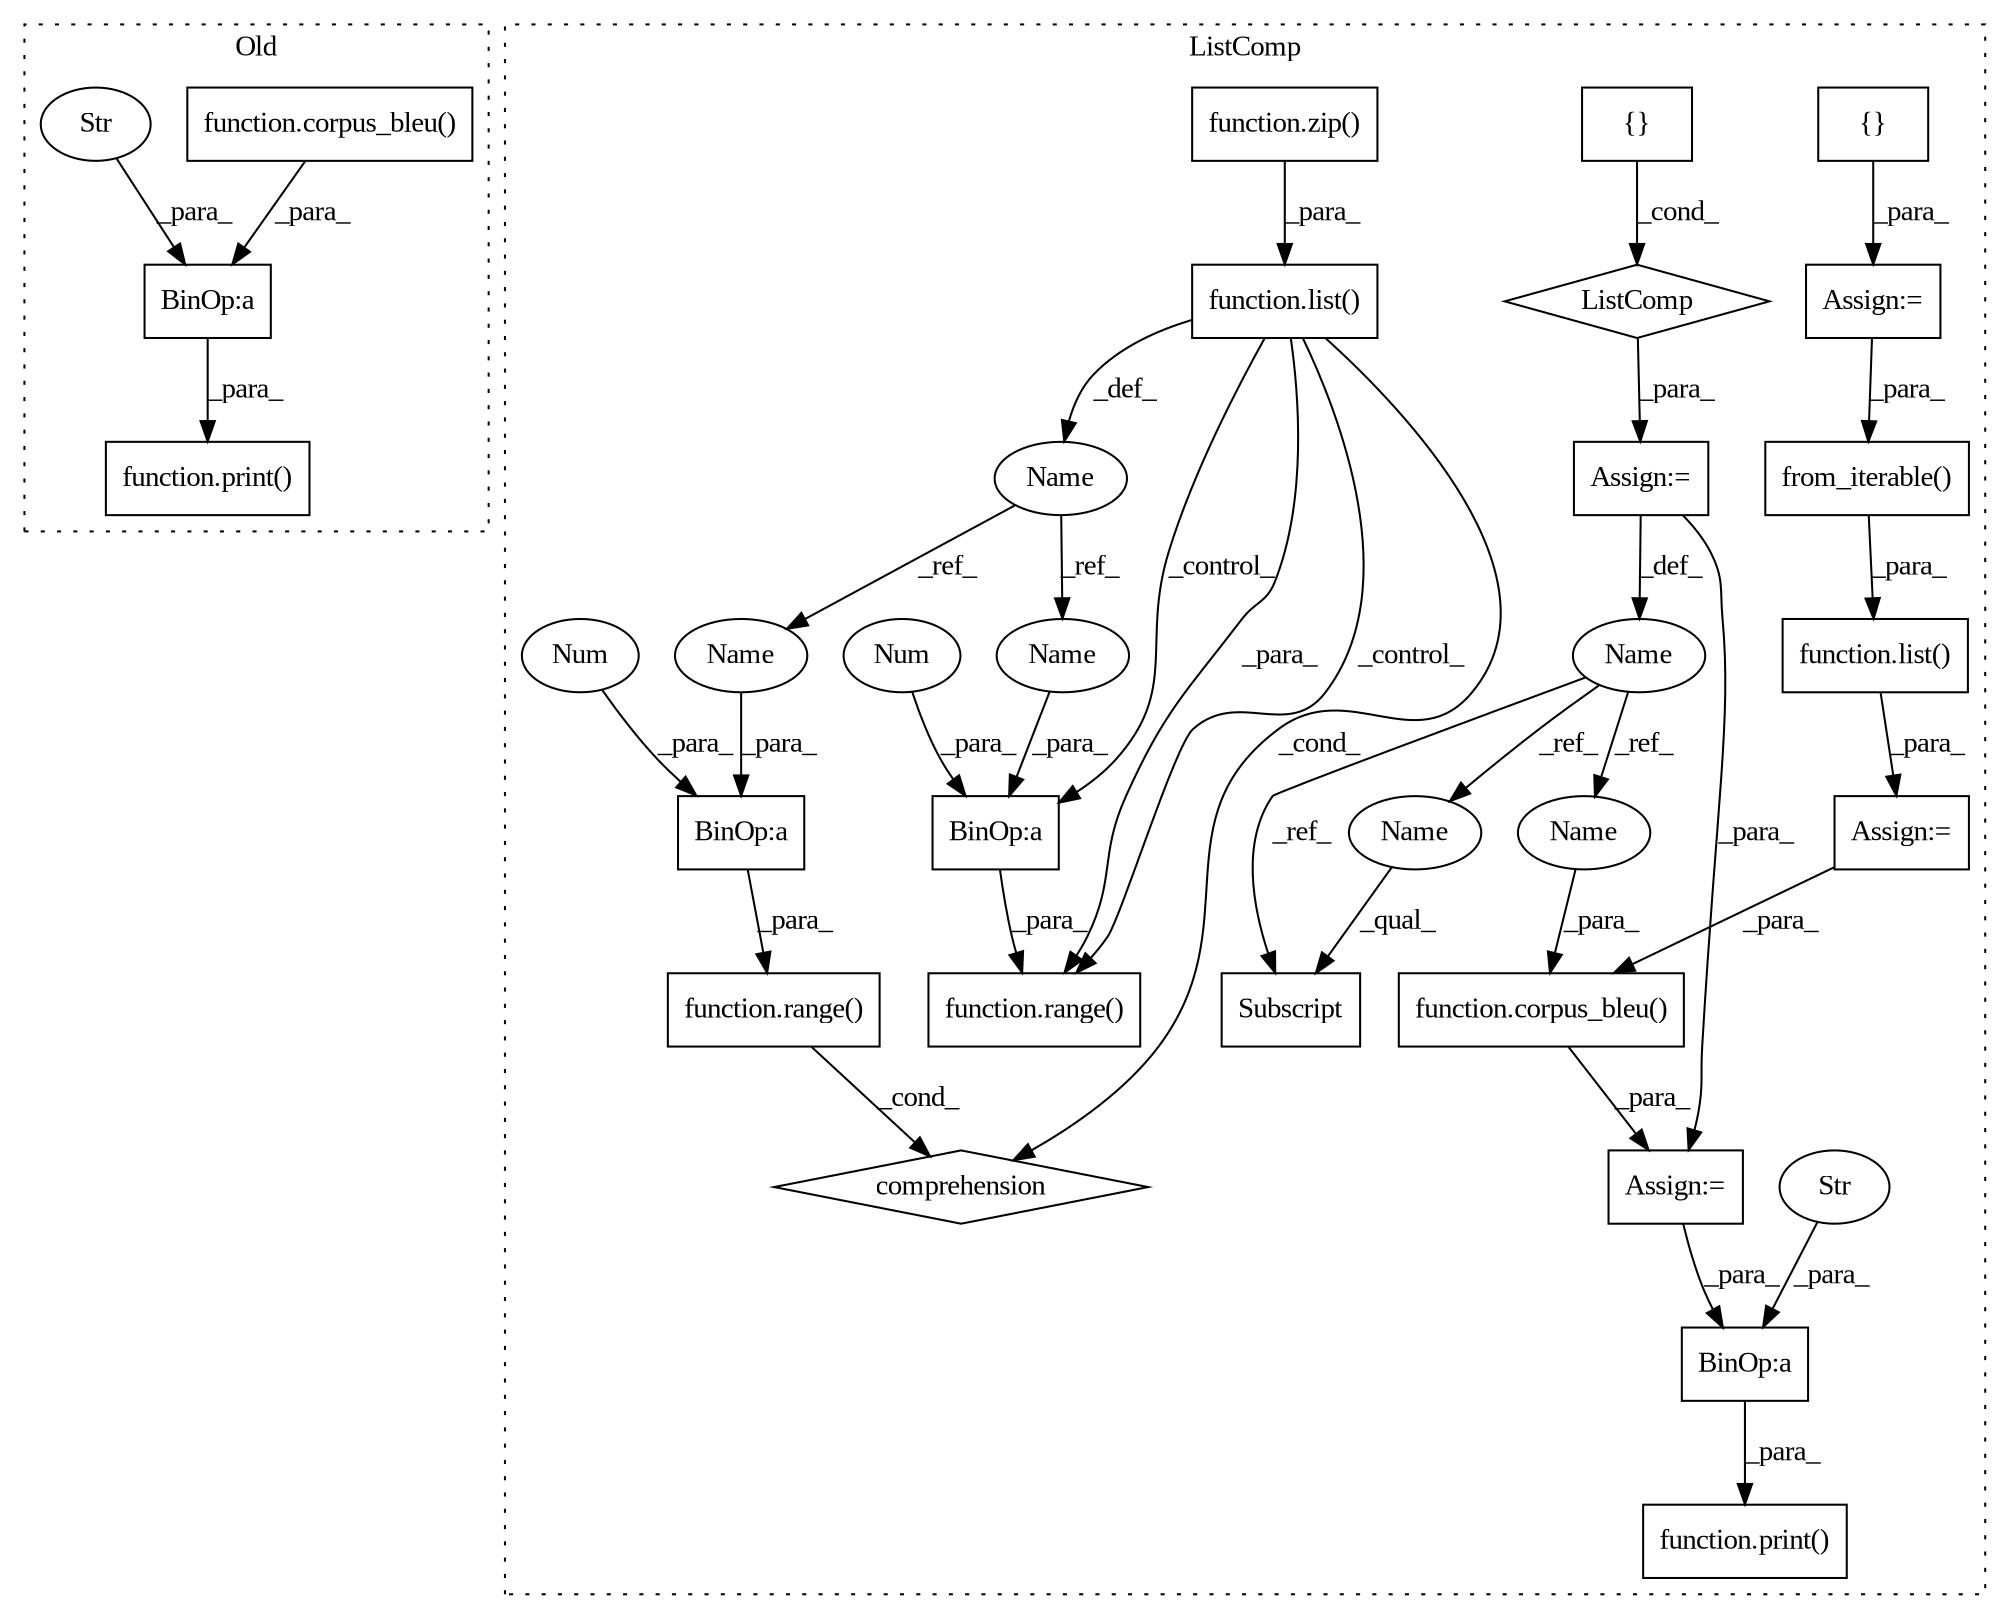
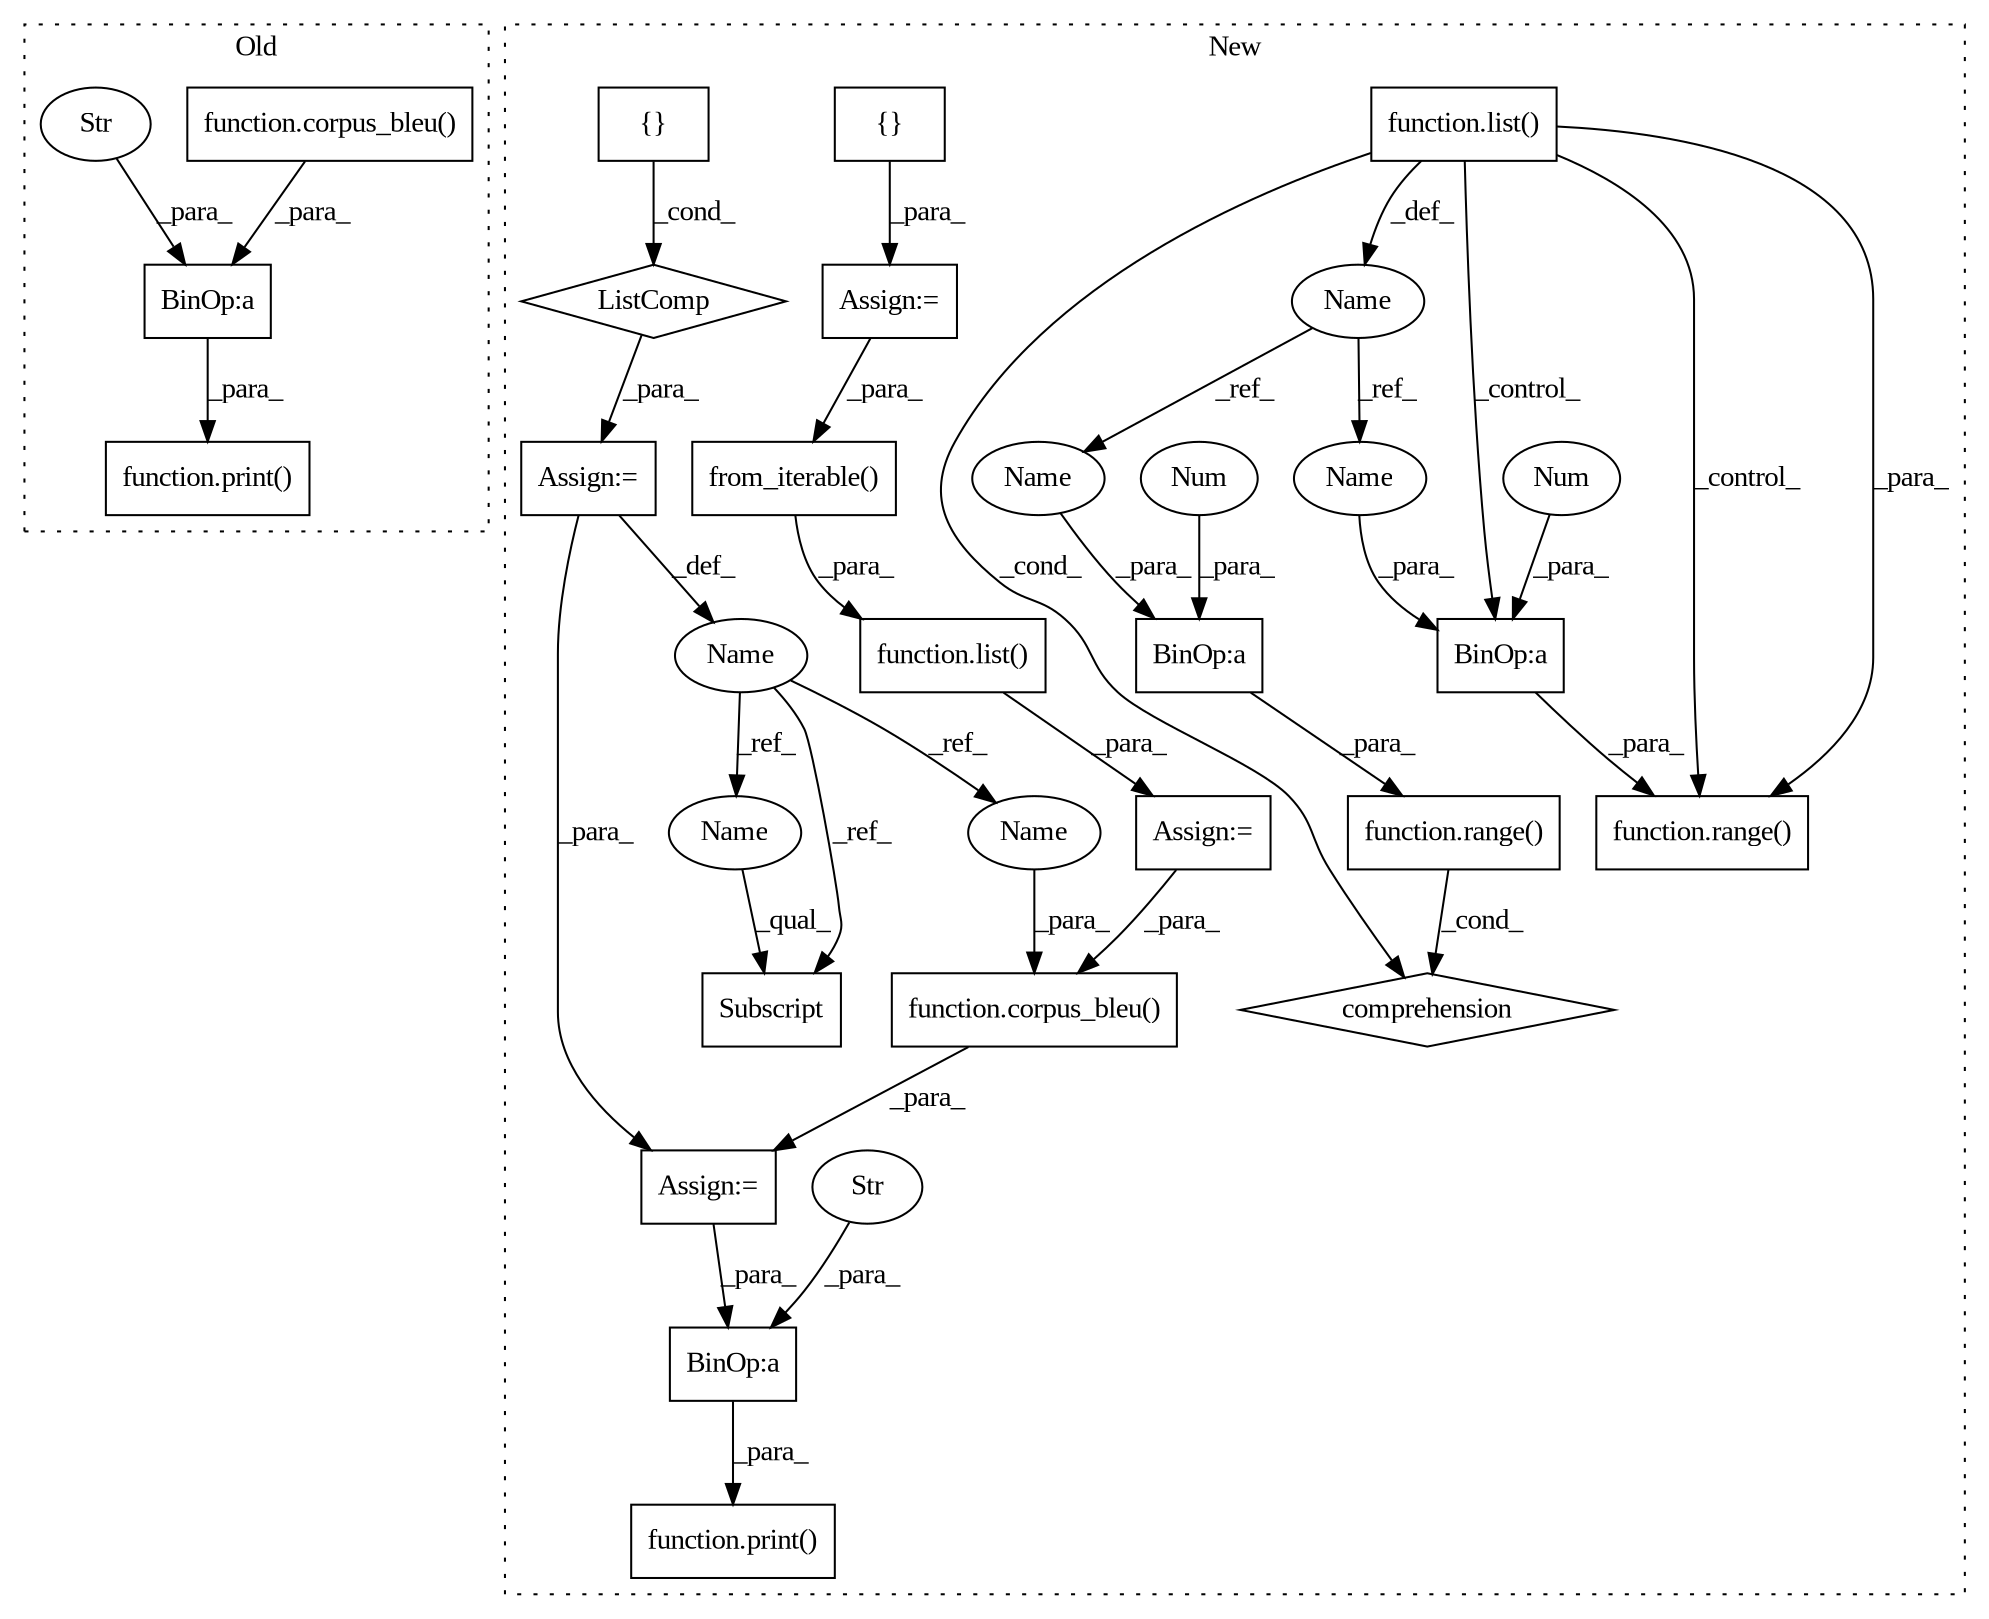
cluster "ListComp": label "ListComp" -> "New"
node "function.zip()": removed
